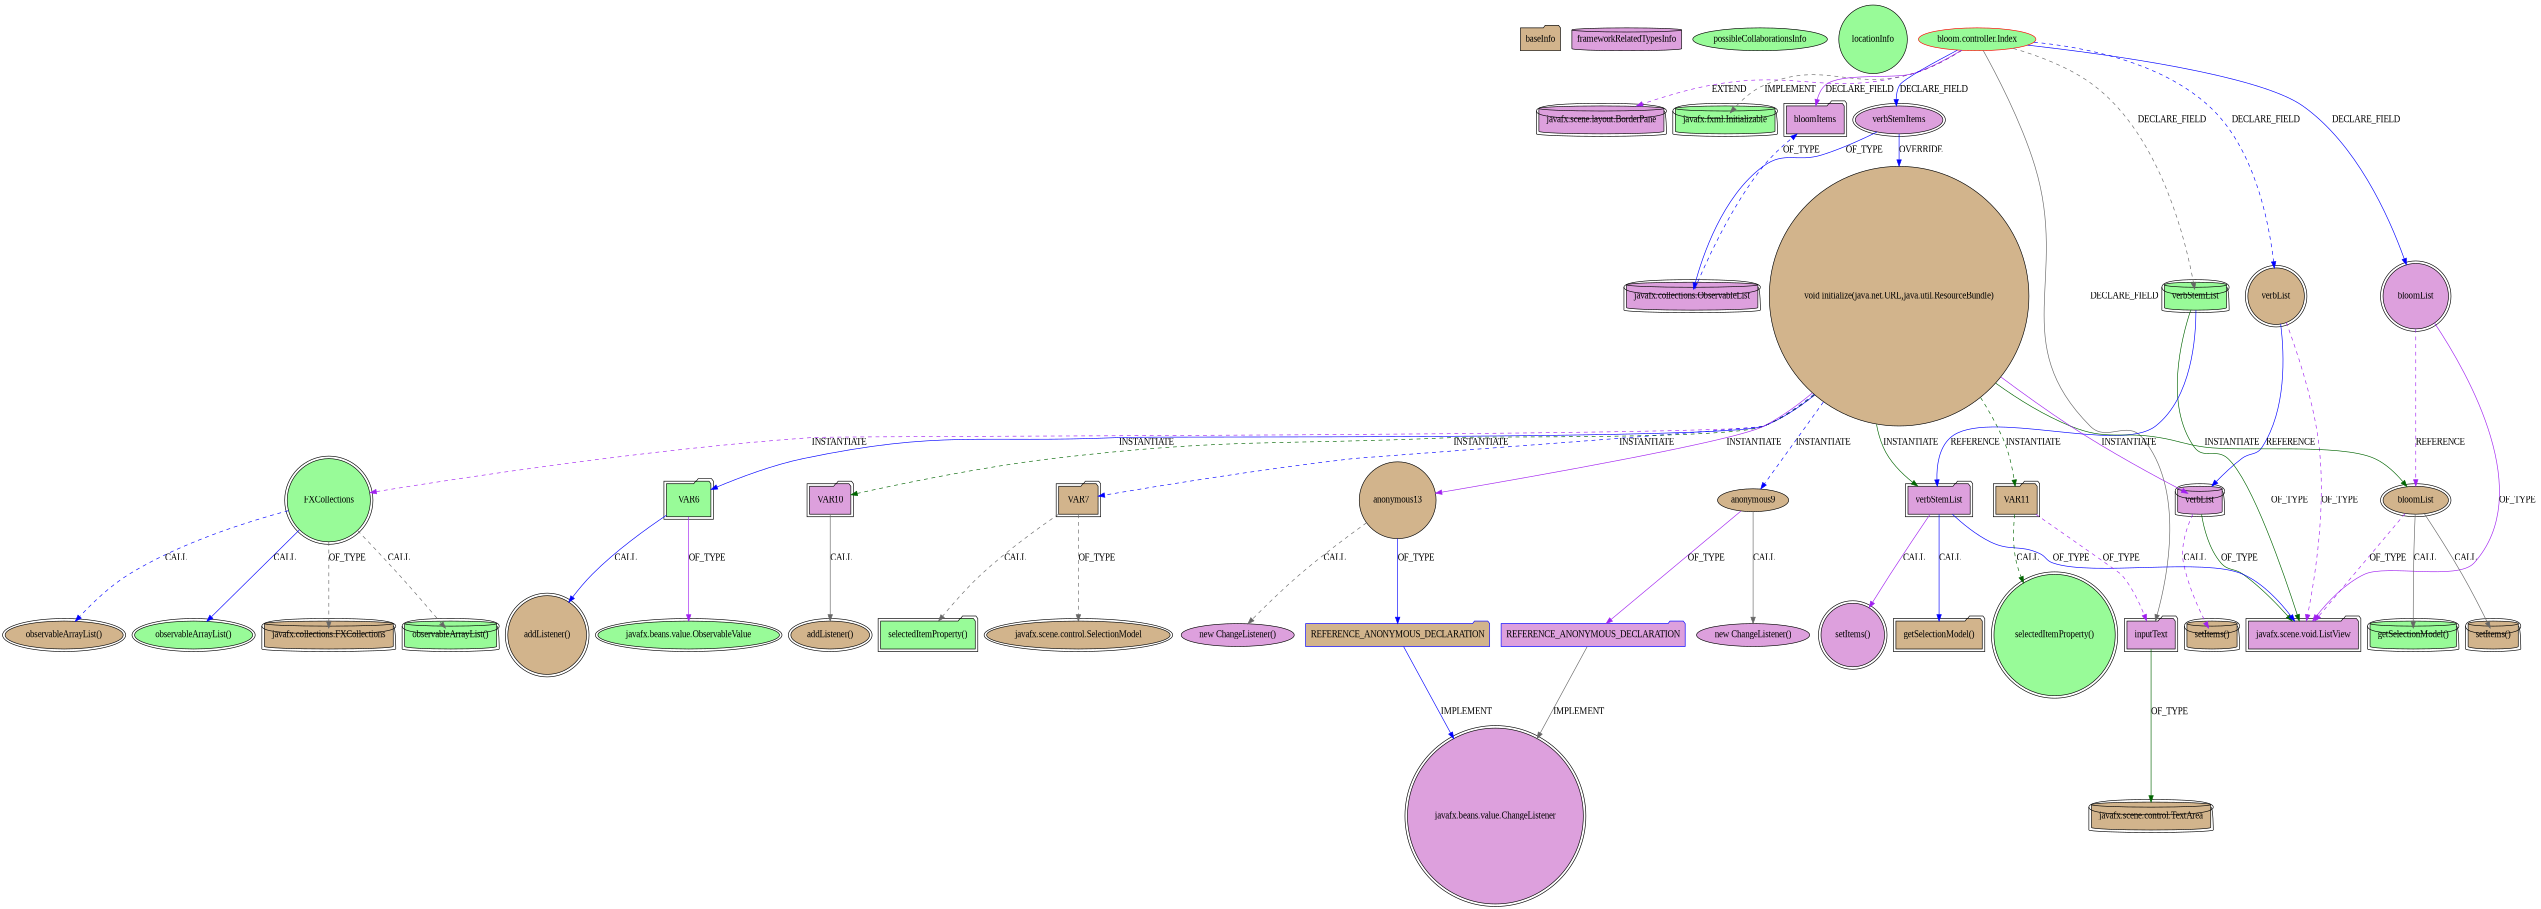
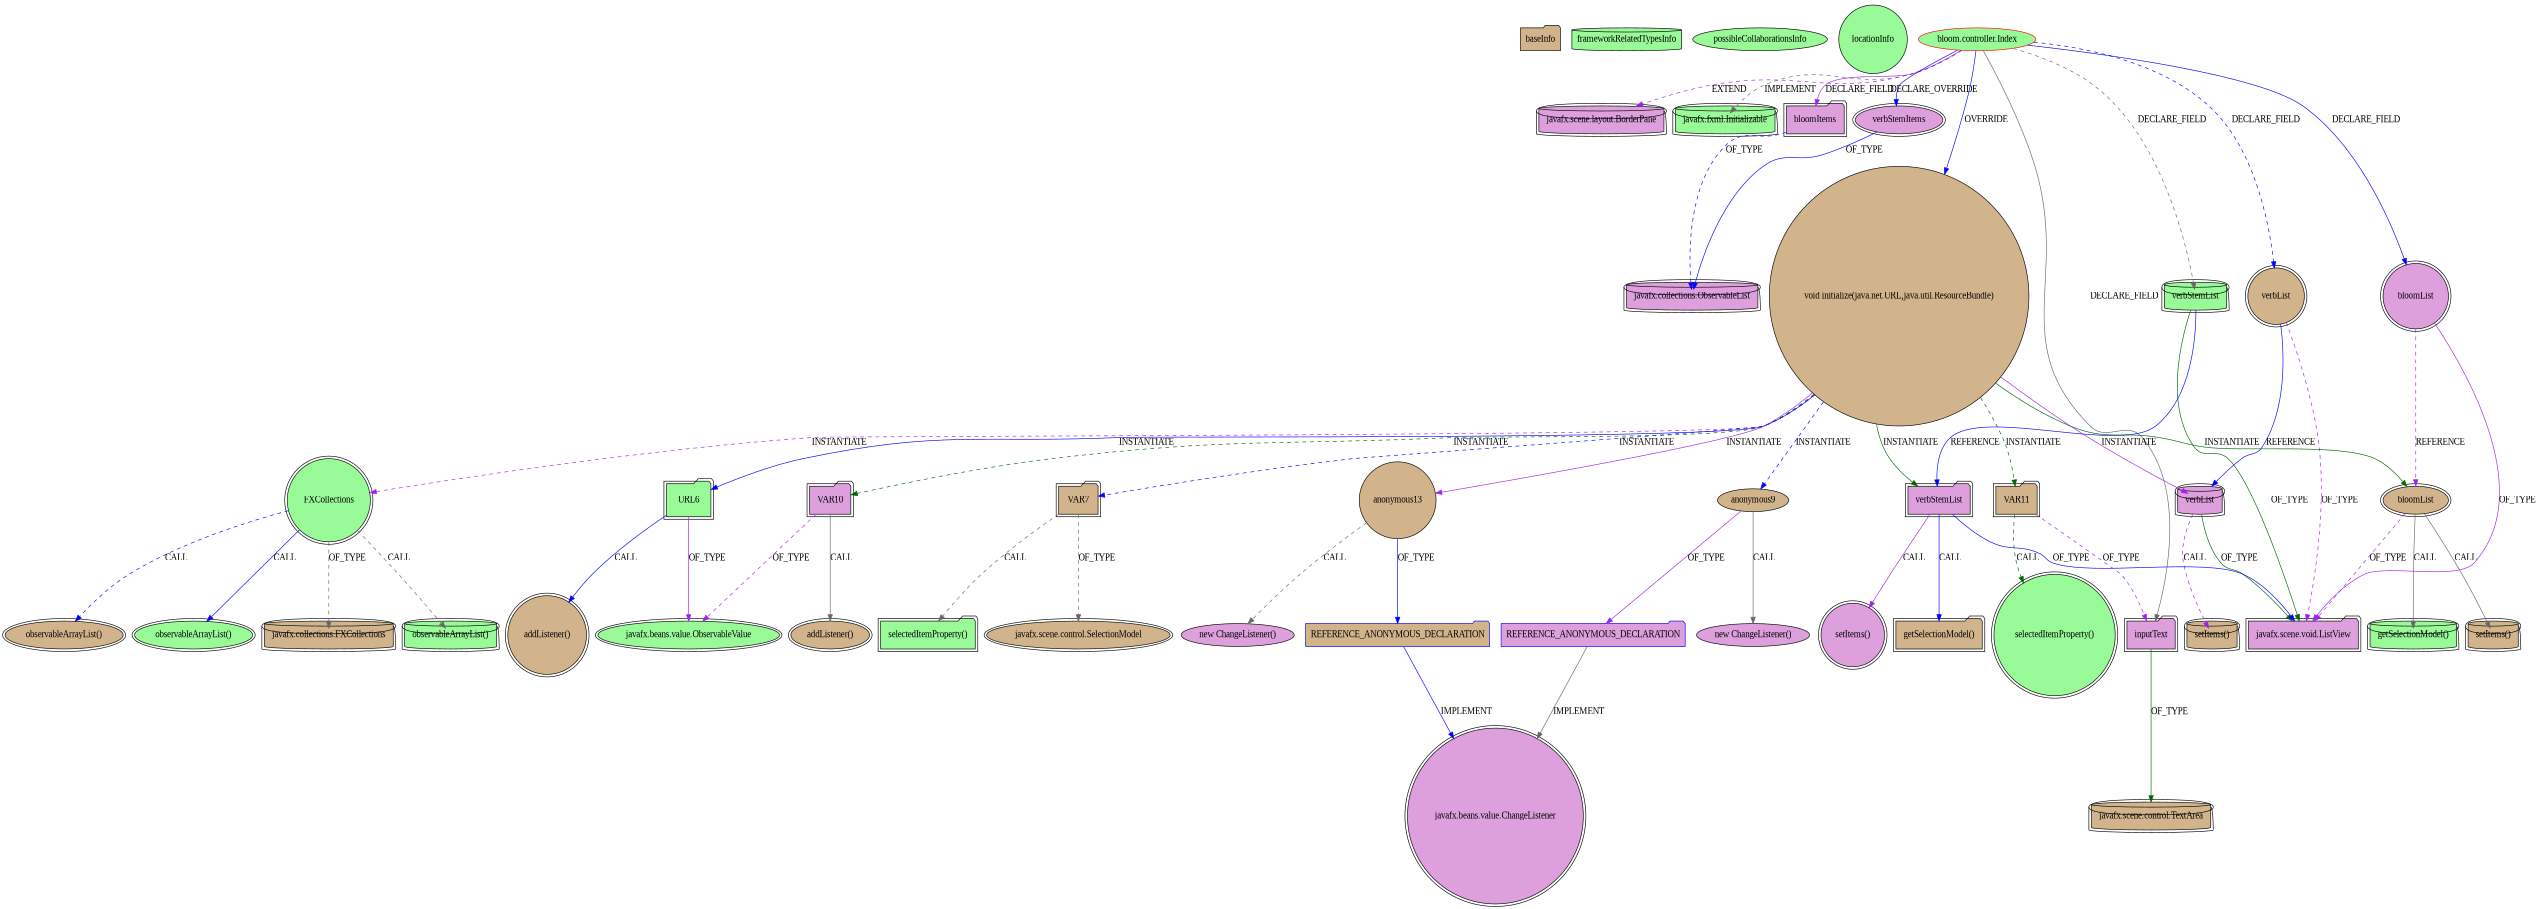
node "frameworkRelatedTypesInfo": fillcolor plum -> palegreen
edge "bloom.controller.Index" -> "verbStemItems": label "DECLARE_FIELD" -> "DECLARE_OVERRIDE"
edge "verbStemItems" -> "void initialize(java.net.URL,java.util.ResourceBundle)": now "bloom.controller.Index" -> "void initialize(java.net.URL,java.util.ResourceBundle)"
edge "javafx.collections.ObservableList" -> "bloomItems": reversed
node "VAR6": label "VAR6" -> "URL6"
edge "VAR10" -> "javafx.beans.value.ObservableValue": added, label "OF_TYPE"
